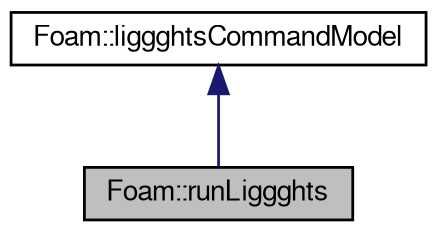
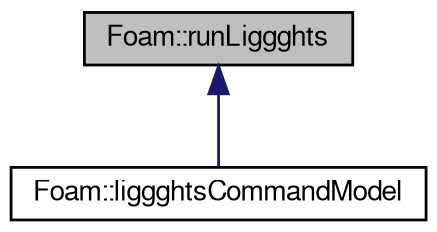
edge "Foam::runLiggghts" -> "Foam::liggghtsCommandModel": reversed
